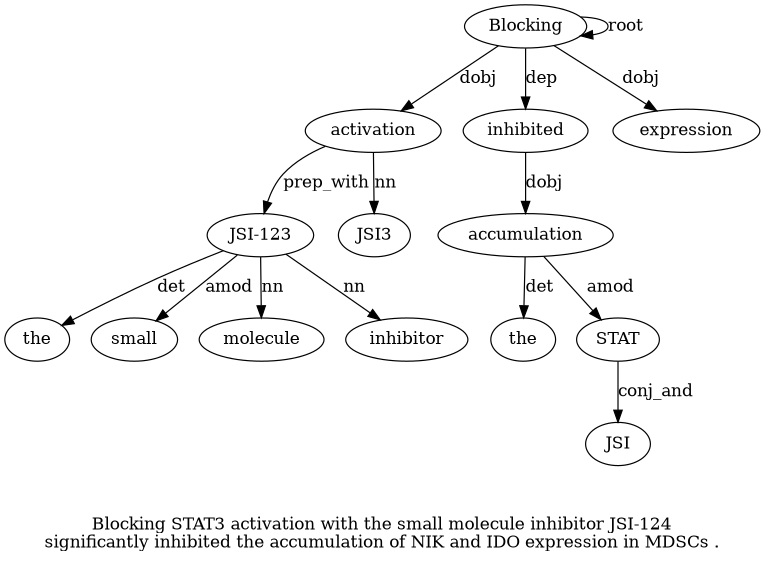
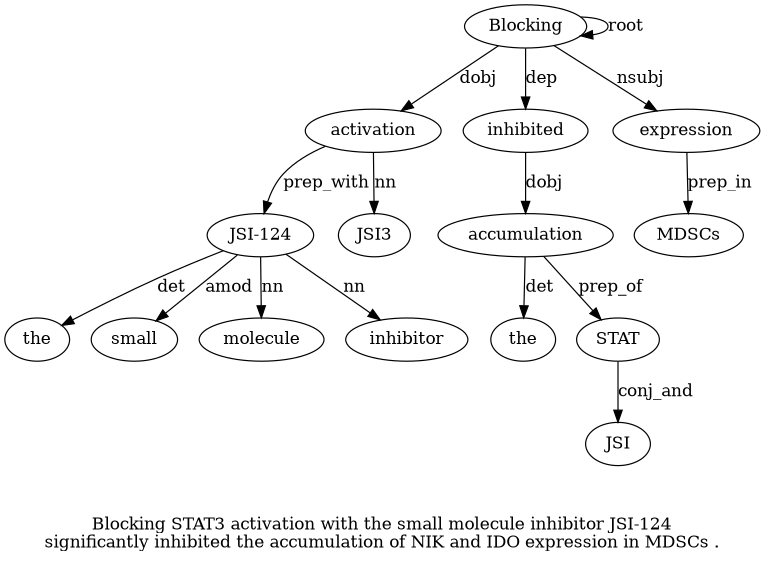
edge "Blocking" -> "expression": label "dobj" -> "nsubj"
node "JSI-123": label "JSI-123" -> "JSI-124"
node "MDSCs": added
edge "accumulation" -> "STAT": label "amod" -> "prep_of"
